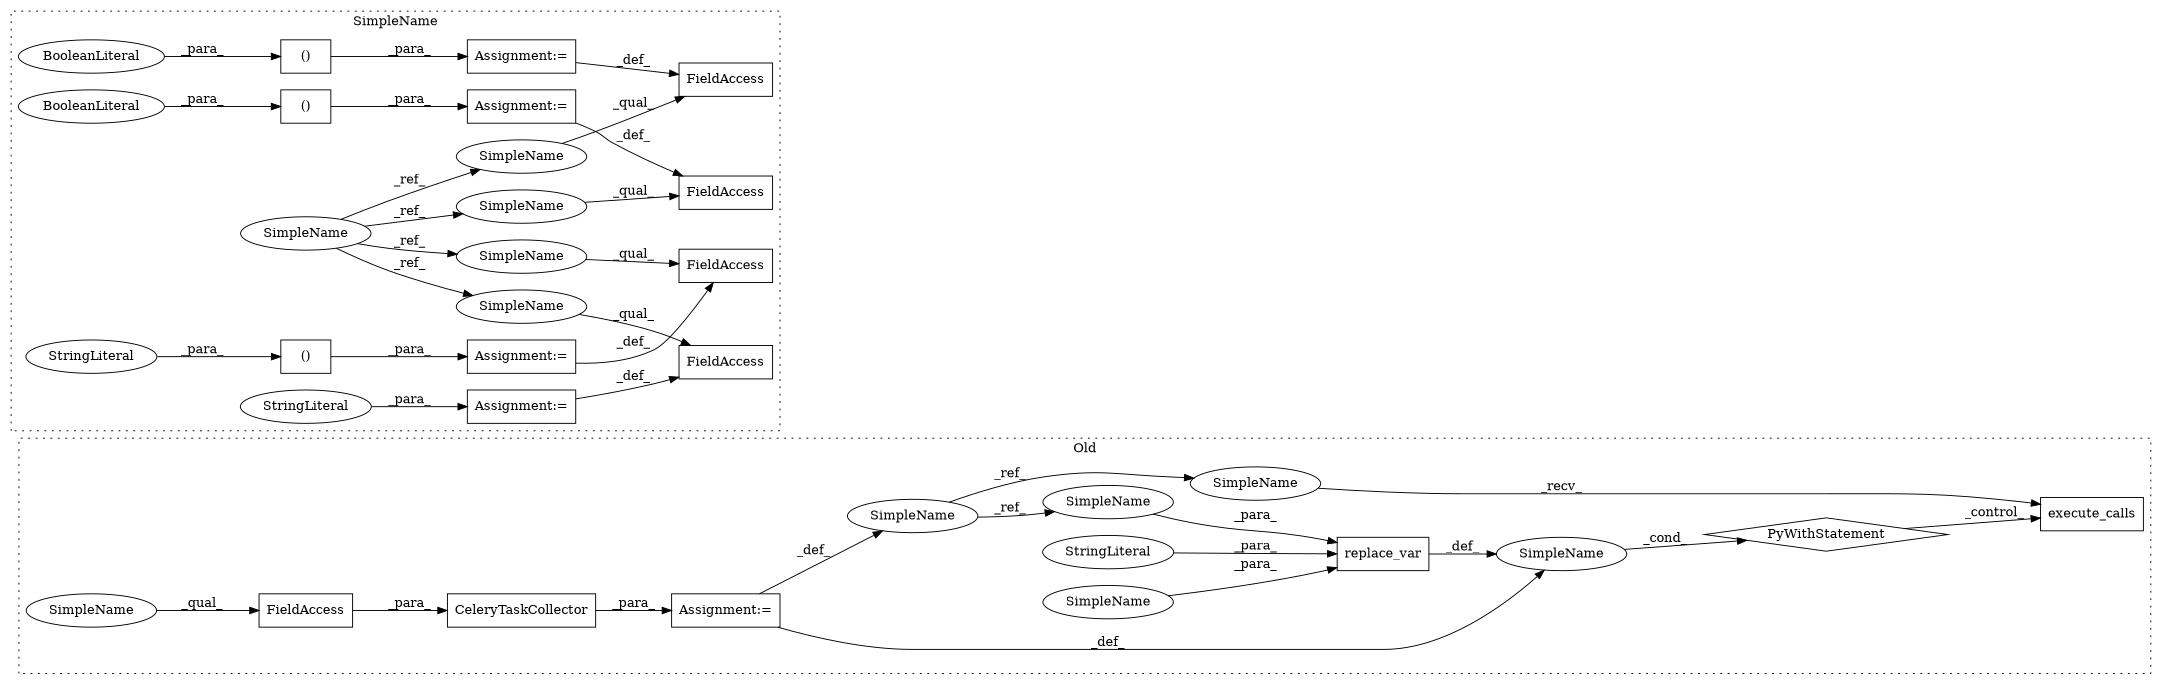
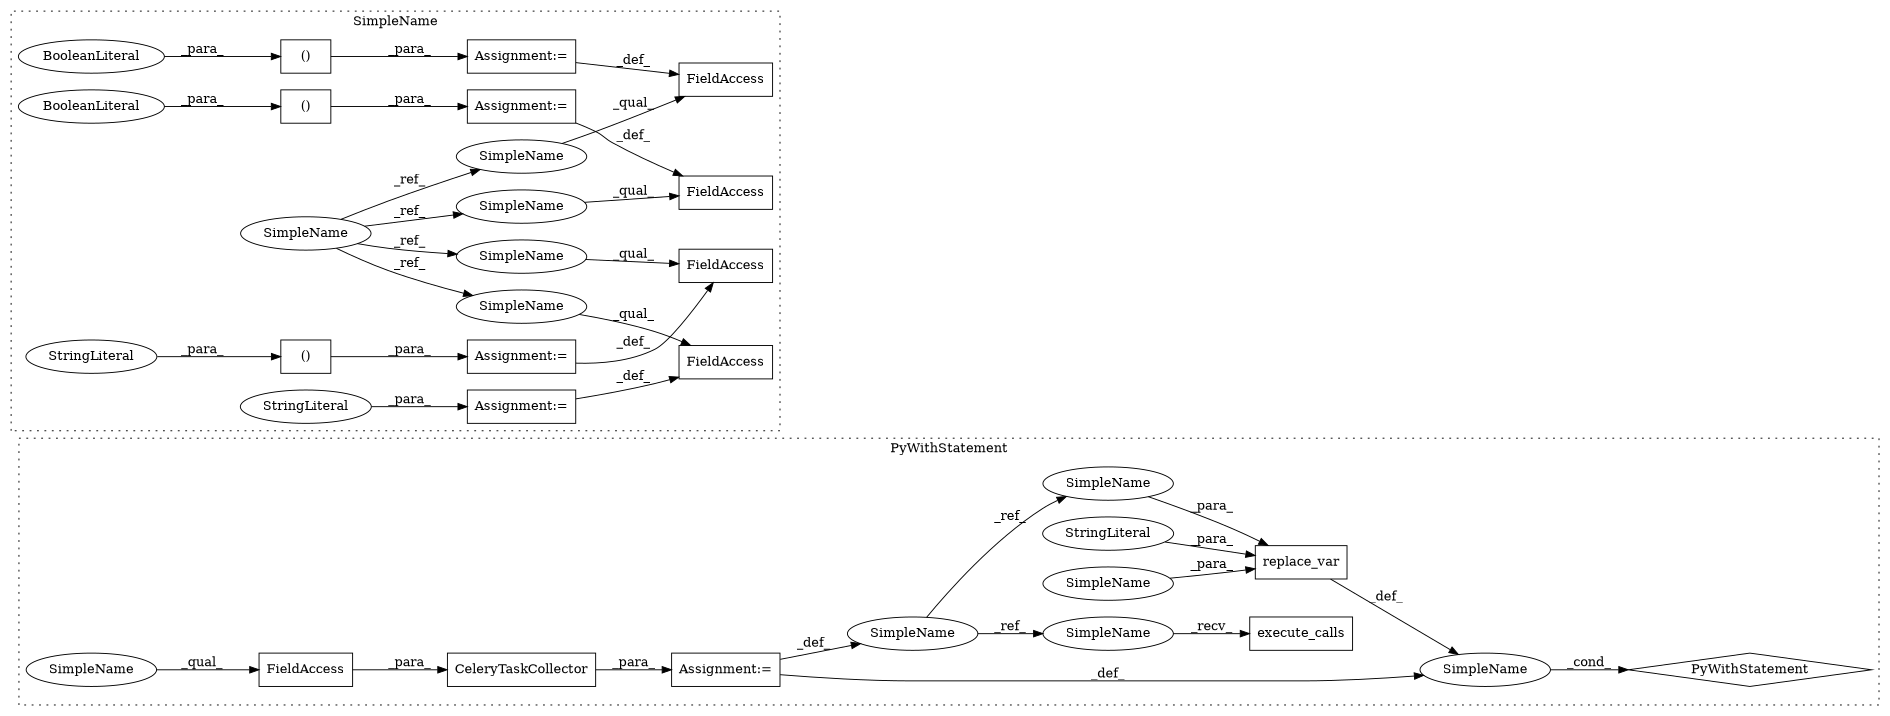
cluster "Old": label "Old" -> "PyWithStatement"
edge "PyWithStatement" -> "execute_calls": removed, label "_control_"
